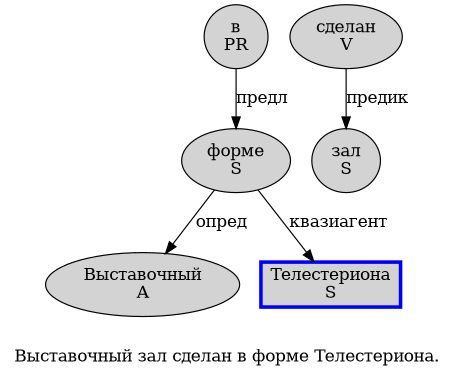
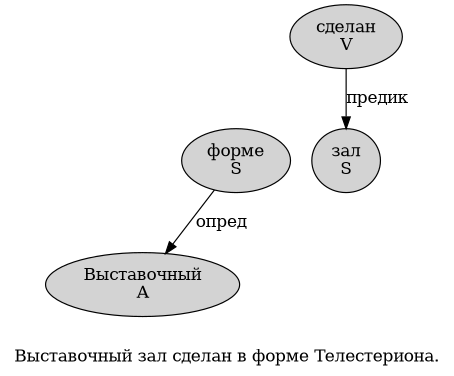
node "в PR": removed
node "Телестериона S": removed
